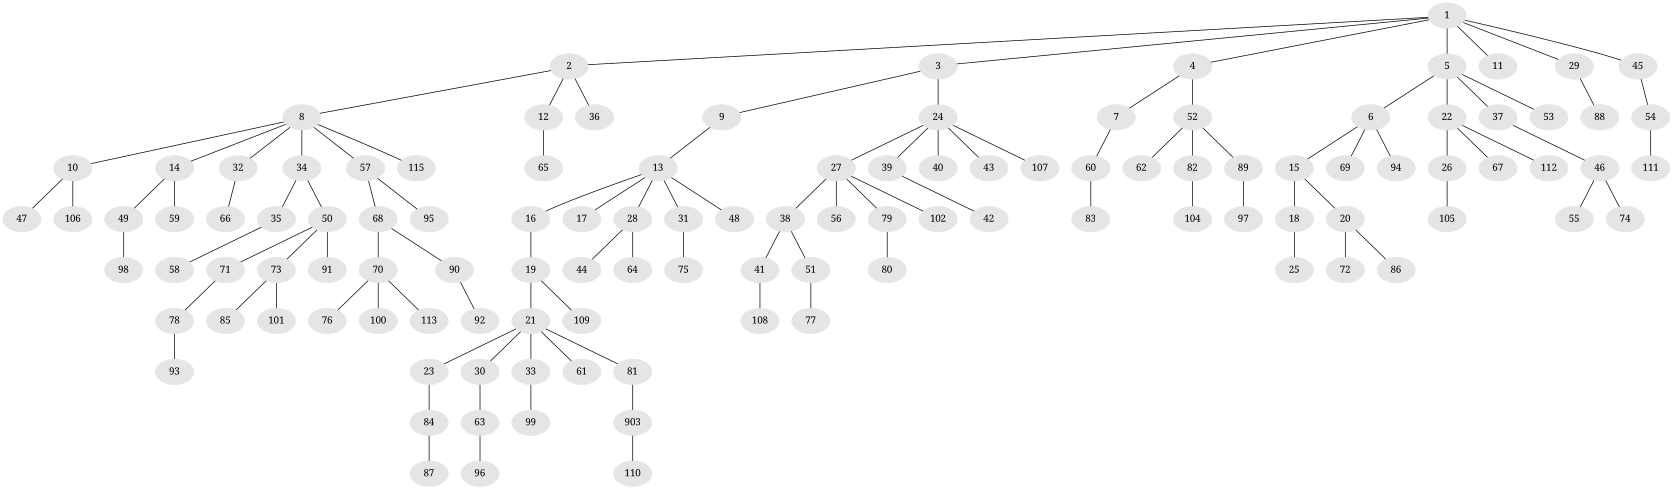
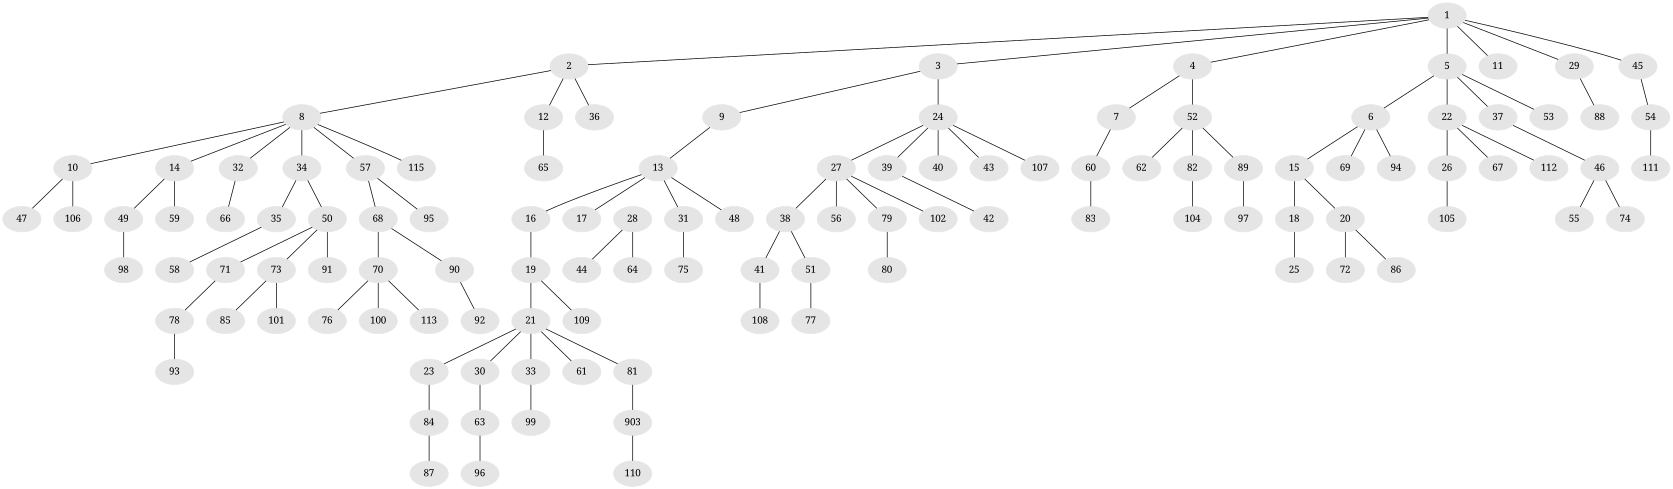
edge "13" -- "28": removed
